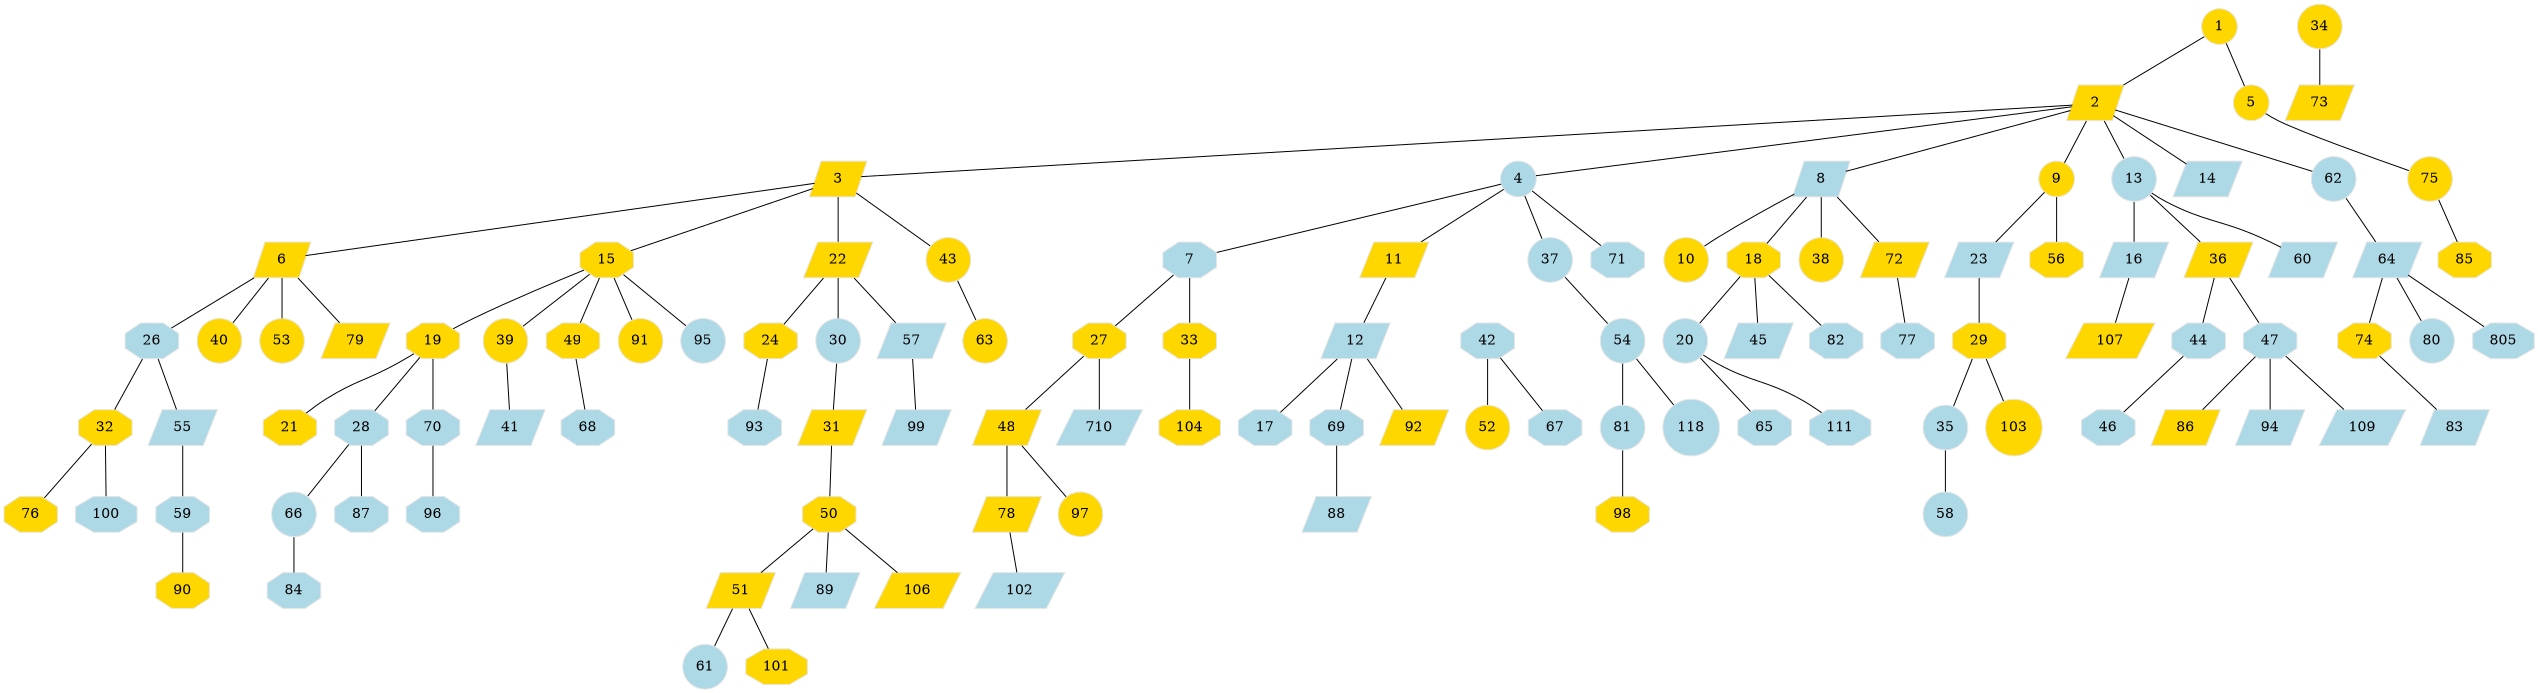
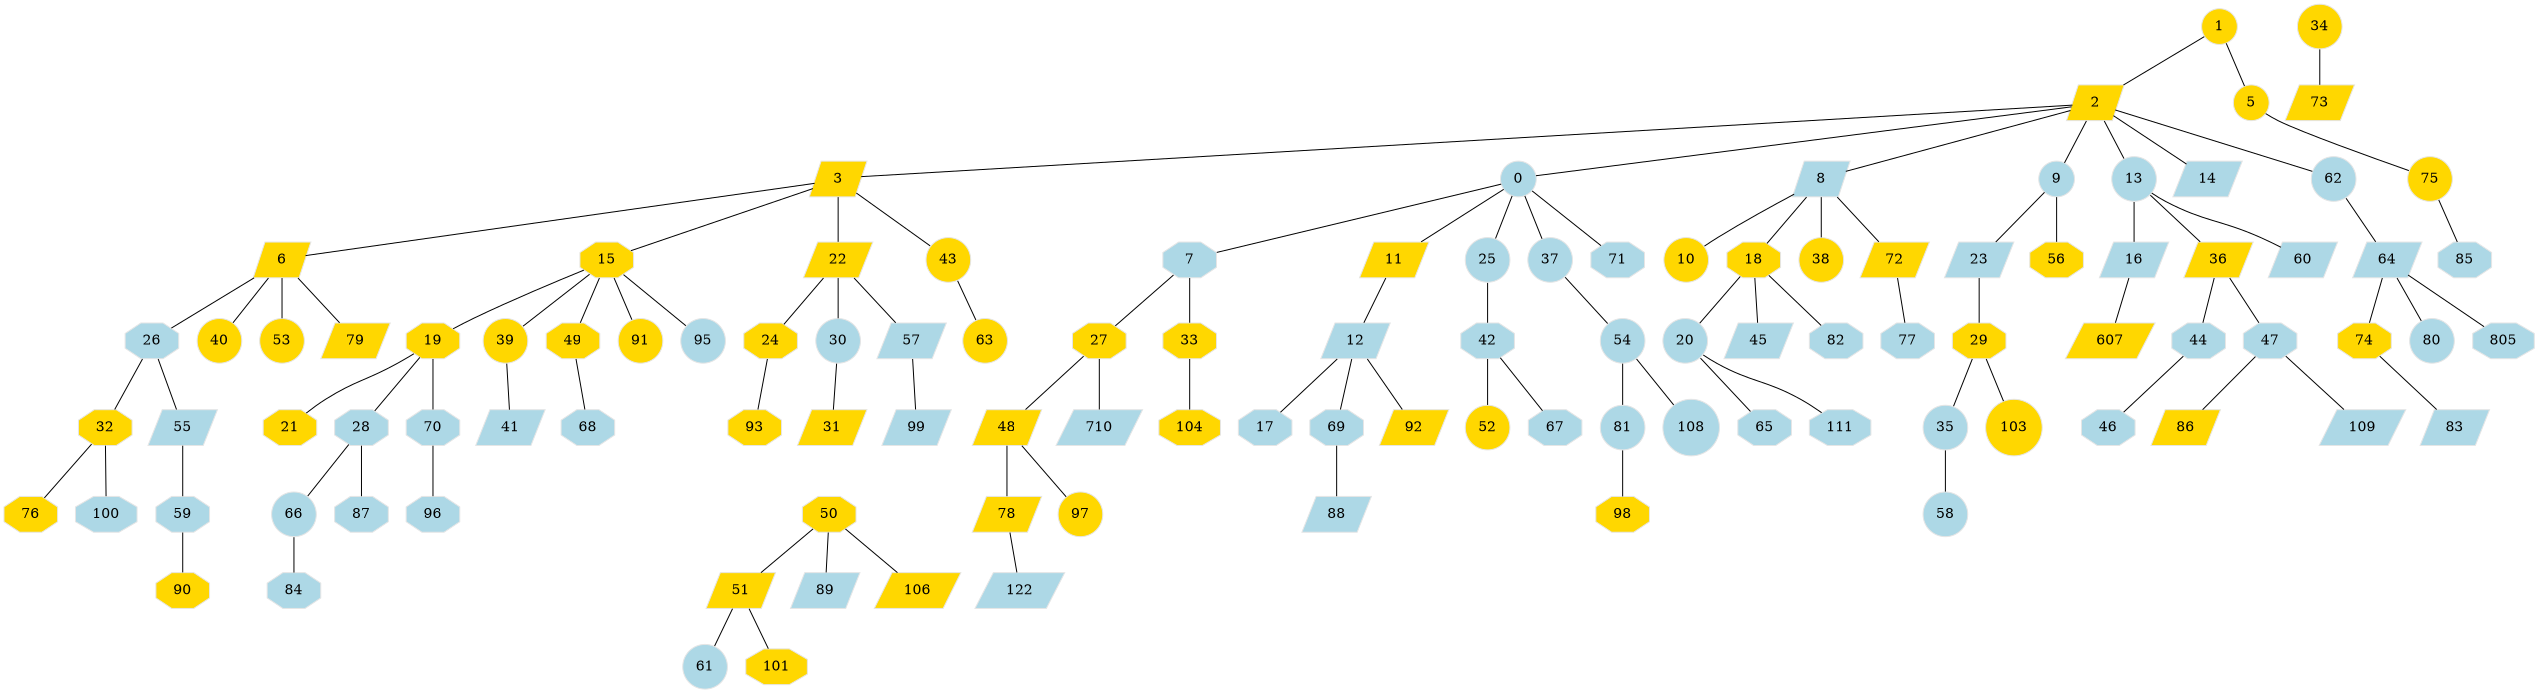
node "4": label "4" -> "0"
node "9": fillcolor gold -> lightblue
node "25": added
node "85": fillcolor gold -> lightblue
node "107": label "107" -> "607"
node "93": fillcolor lightblue -> gold
node "118": label "118" -> "108"
node "94": removed
edge "31" -- "50": removed
node "102": label "102" -> "122"
